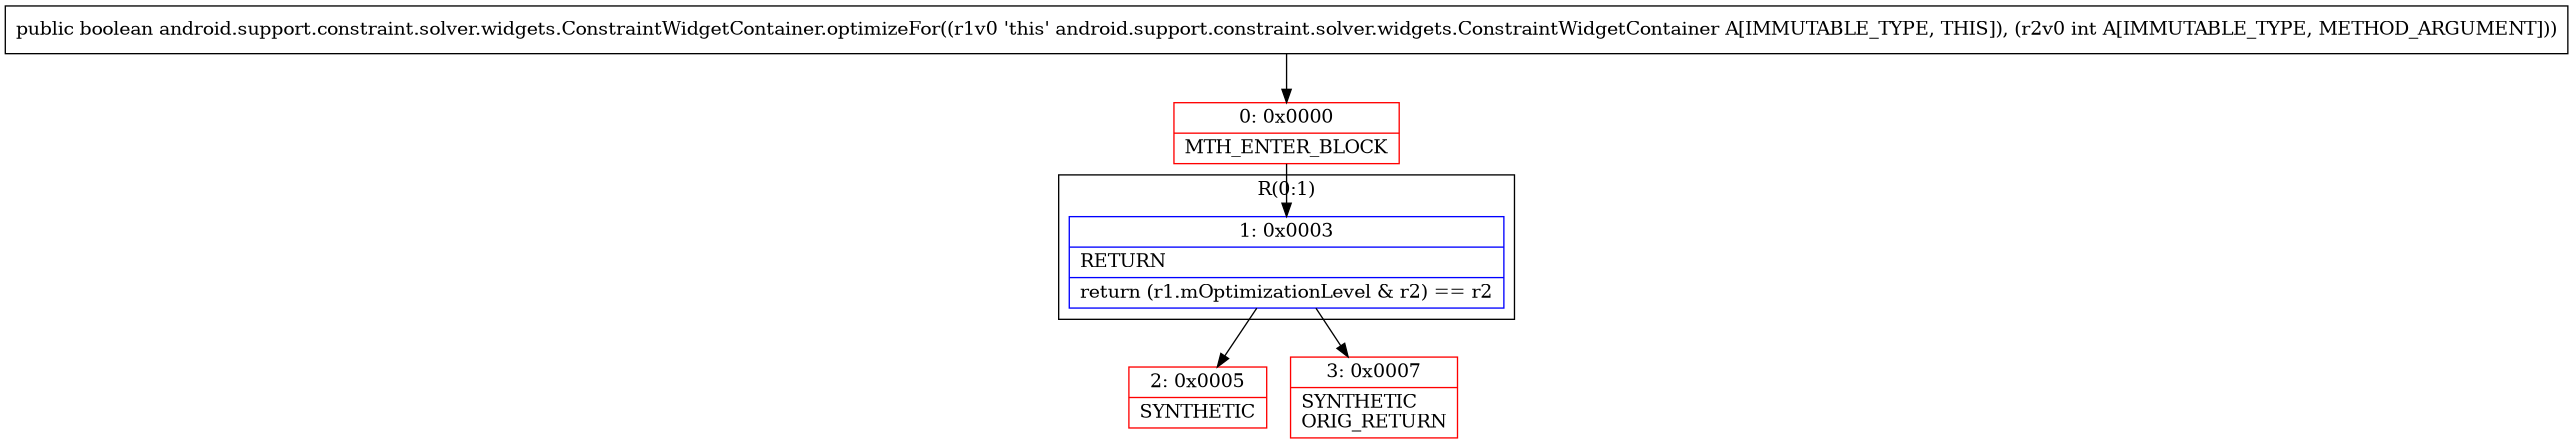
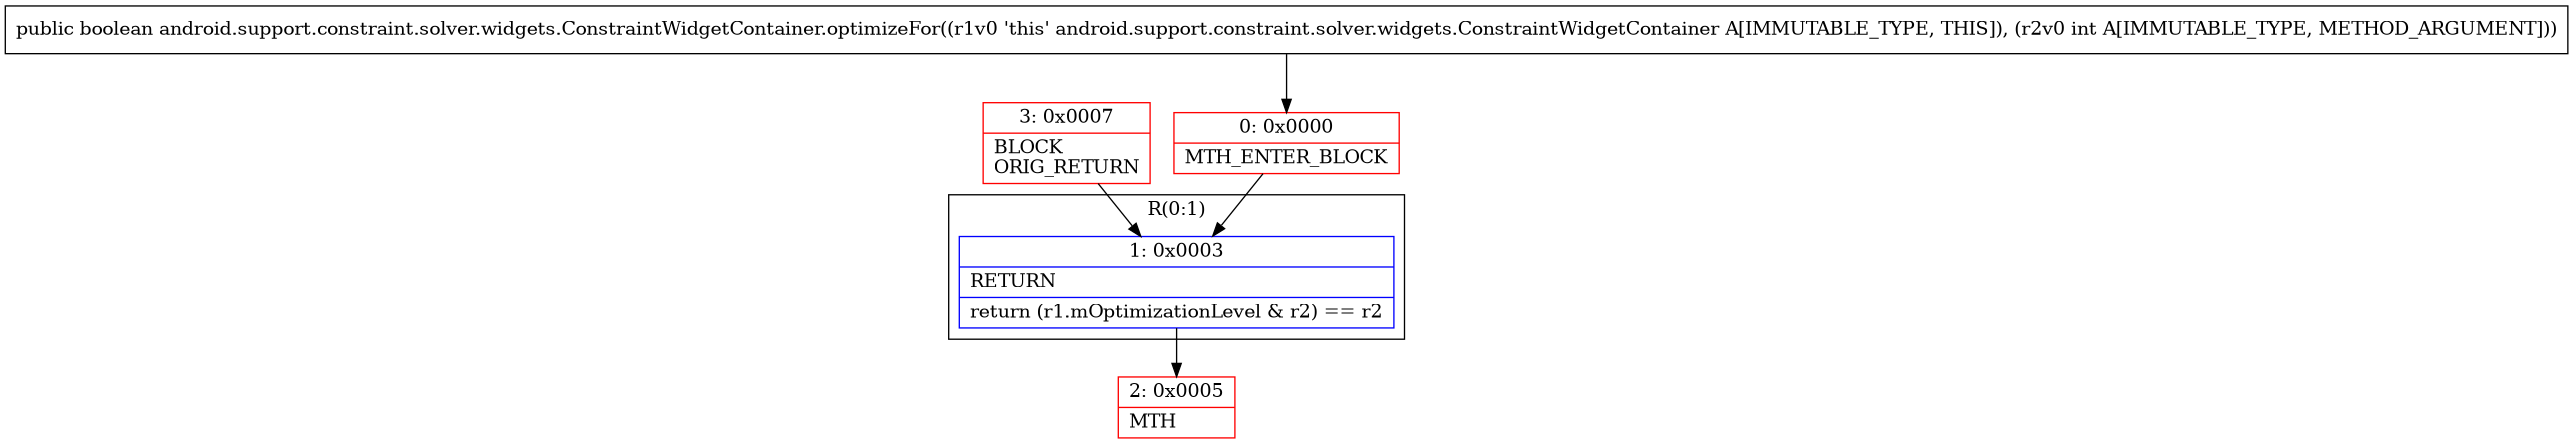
edge "1: 0x0003" -> "3: 0x0007": reversed
node "3: 0x0007": text "SYNTHETIC" -> "BLOCK"
node "2: 0x0005": text "SYNTHETIC" -> "MTH"
